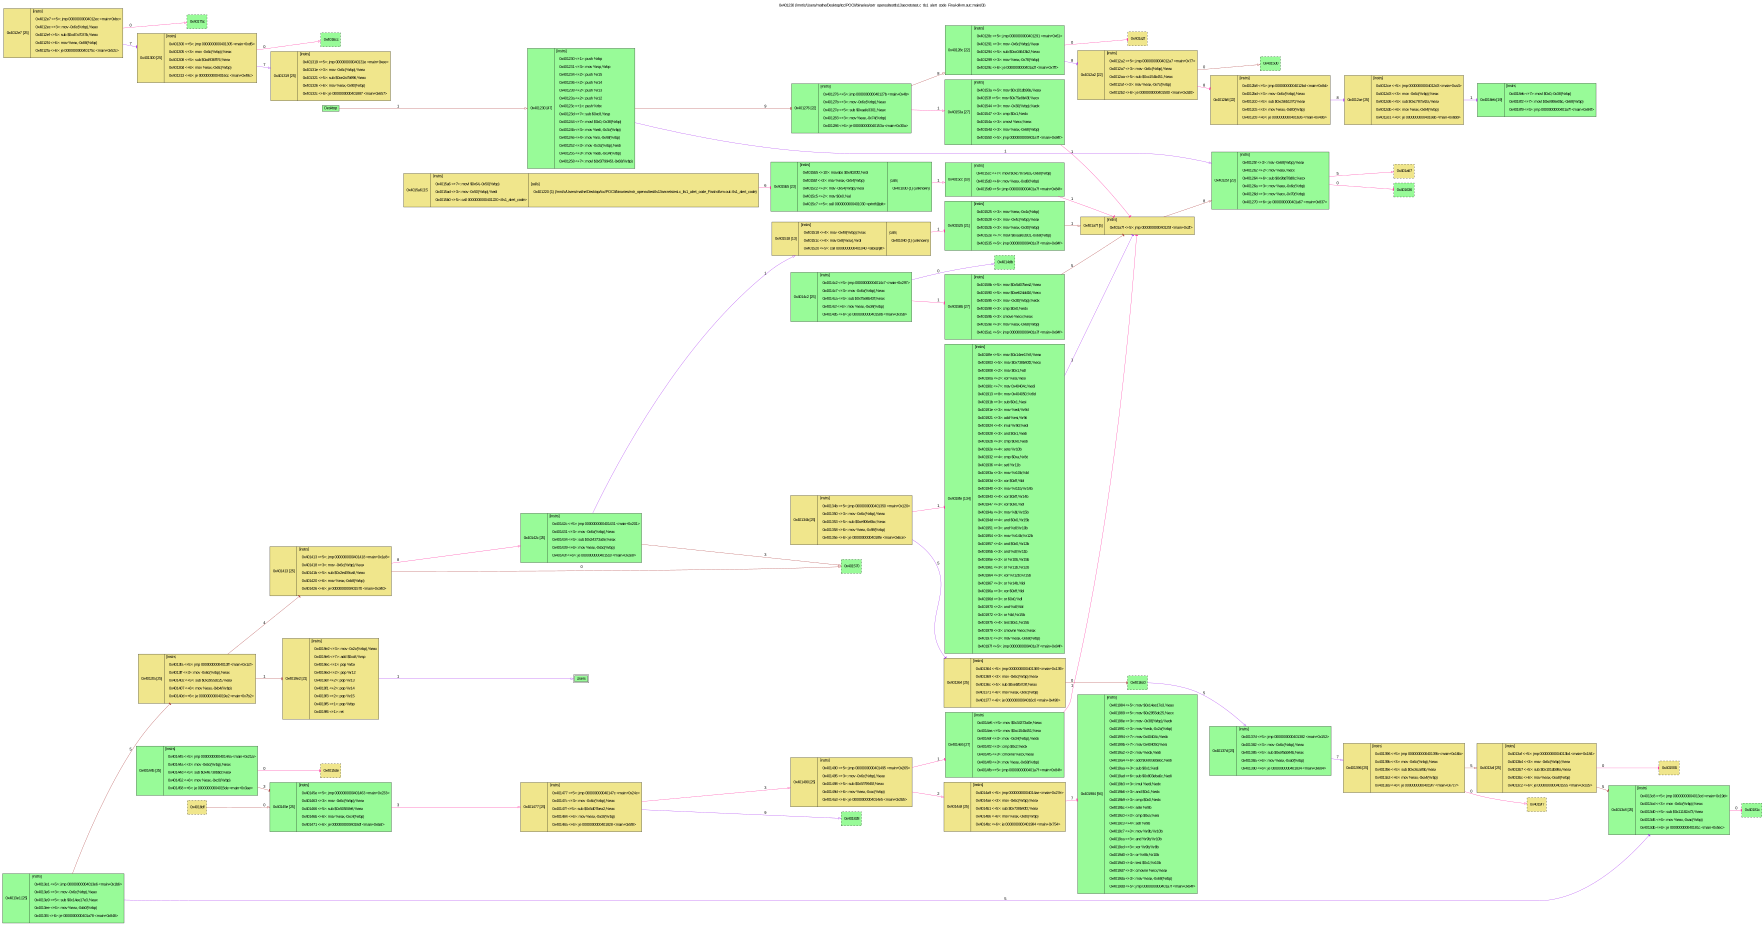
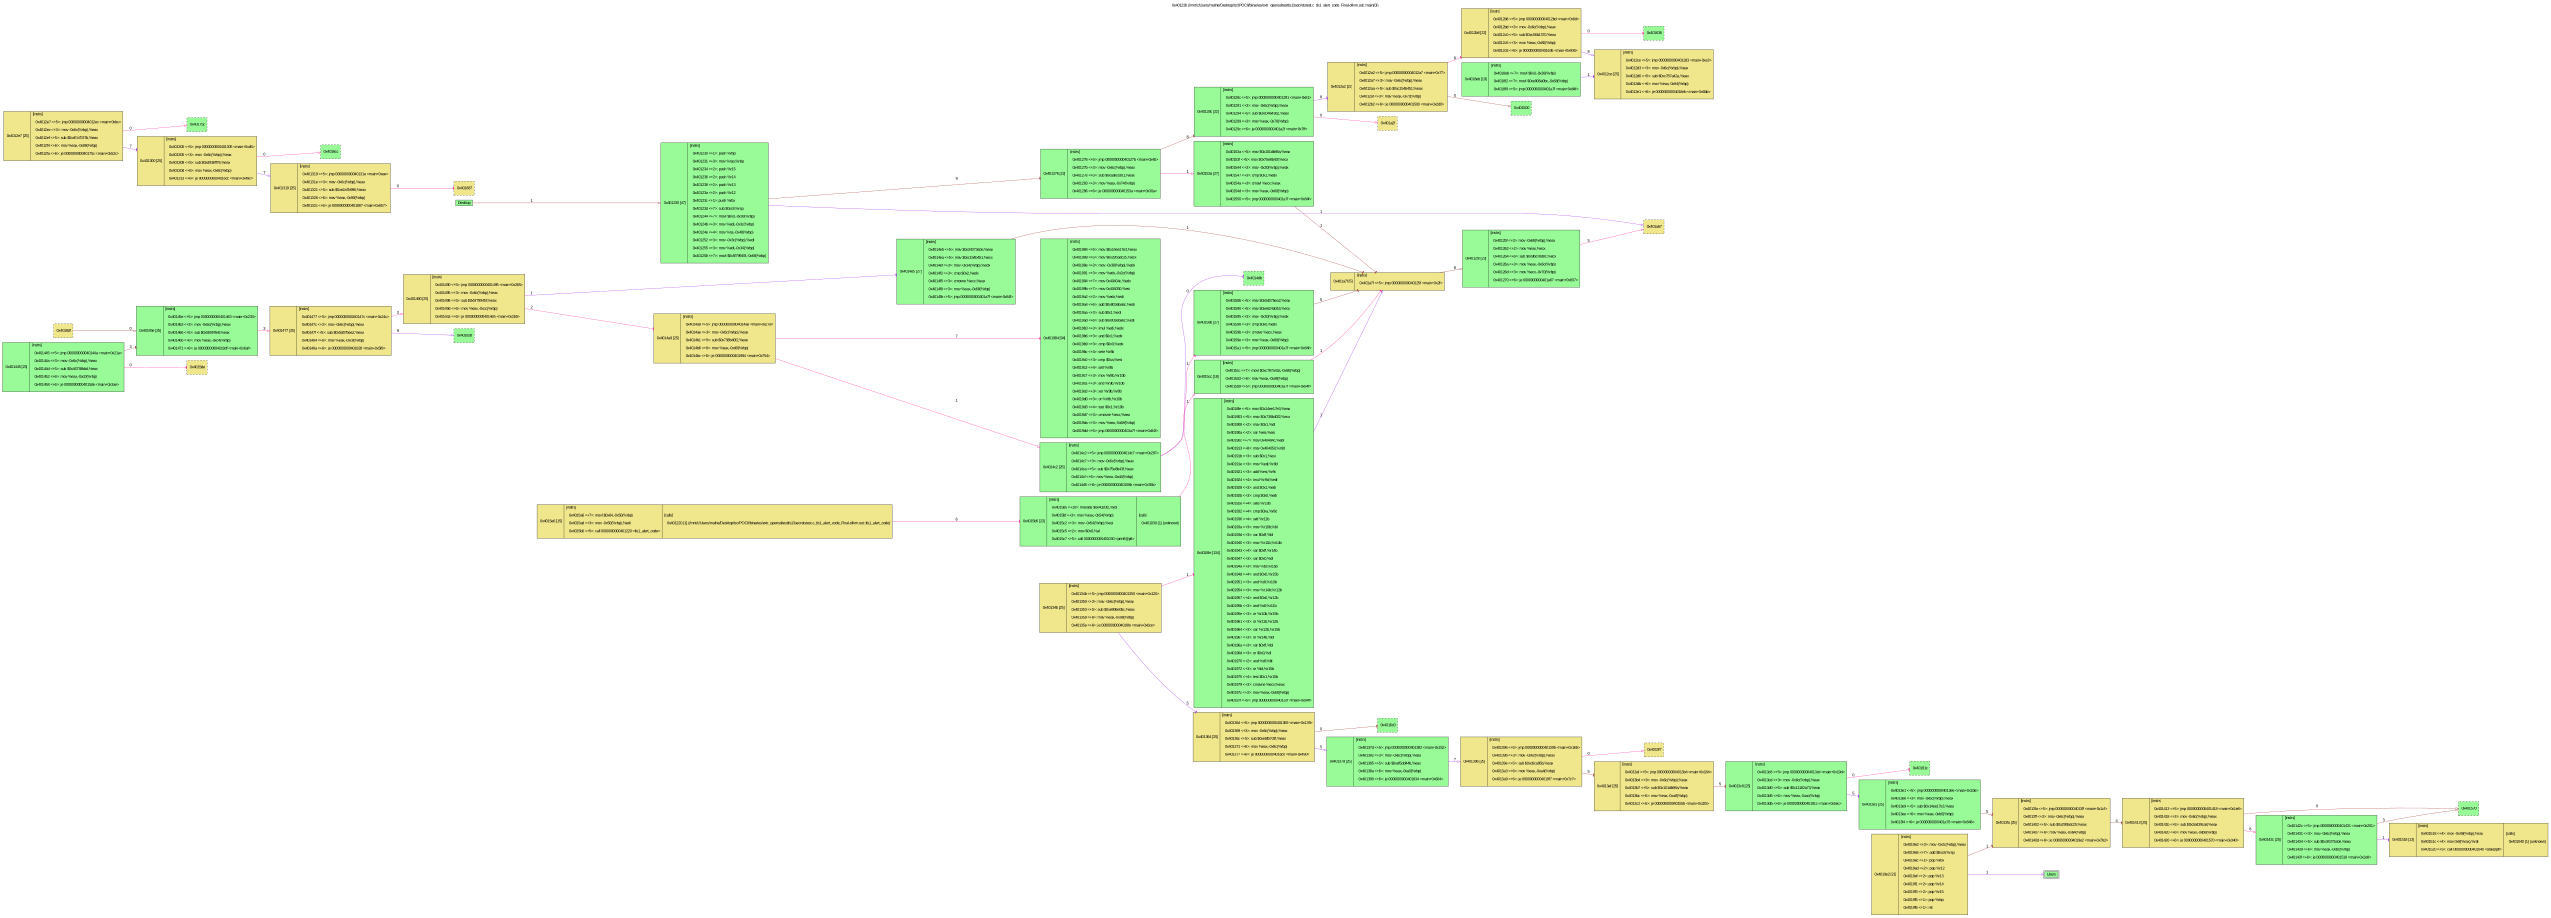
edge "0x40128c [22]" -> "0x401a2f": arrowhead tee -> onormal
edge "0x401276 [22]" -> "0x40128c [22]": arrowhead onormal -> tee
edge "0x4012b8 [22]" -> "0x4012ce [25]": arrowhead tee -> onormal
edge "0x4012ce [25]" -> "0x4018eb [19]": reversed
edge "0x401230 [47]" -> "0x40125f [23]": now "0x401230 [47]" -> "0x401a67"
edge "0x40153a [27]" -> "0x401a7f [5]": color deeppink -> brown
edge "0x40125f [23]" -> "0x401636": now "0x4012b8 [22]" -> "0x401636"
node "0x401887": added
node "0x401525 [21]": removed
edge "0x4014c2 [25]" -> "0x4014db": arrowhead onormal -> tee
edge "0x4018fe [134]" -> "0x401a7f [5]": arrowhead tee -> onormal
edge "0x40142c [25]" -> "0x401518 [13]": arrowhead onormal -> tee
edge "0x4014a9 [25]" -> "0x4014c2 [25]": added, label "1"
edge "0x4014e5 [27]" -> "0x401a7f [5]": color deeppink -> brown
edge "0x4013fa [25]" -> "0x4019e2 [21]": reversed
edge "0x4016c0" -> "0x40137d [25]": now "0x401364 [25]" -> "0x40137d [25]"
edge "0x401490 [25]" -> "0x4014e5 [27]": color deeppink -> purple
edge "0x401396 [25]" -> "0x4013af [25]": arrowhead onormal -> tee
node "0x401555": removed
edge "0x401490 [25]" -> "0x4014a9 [25]": arrowhead onormal -> tee
edge "0x4013e1 [25]" -> "0x4013c8 [25]": reversed
